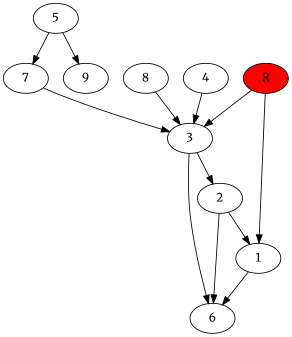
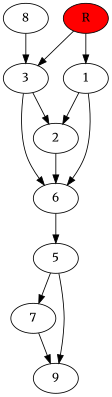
node "4": removed
edge "7" -> "3": now "7" -> "9"
edge "6" -> "5": added
edge "2" -> "1": reversed
